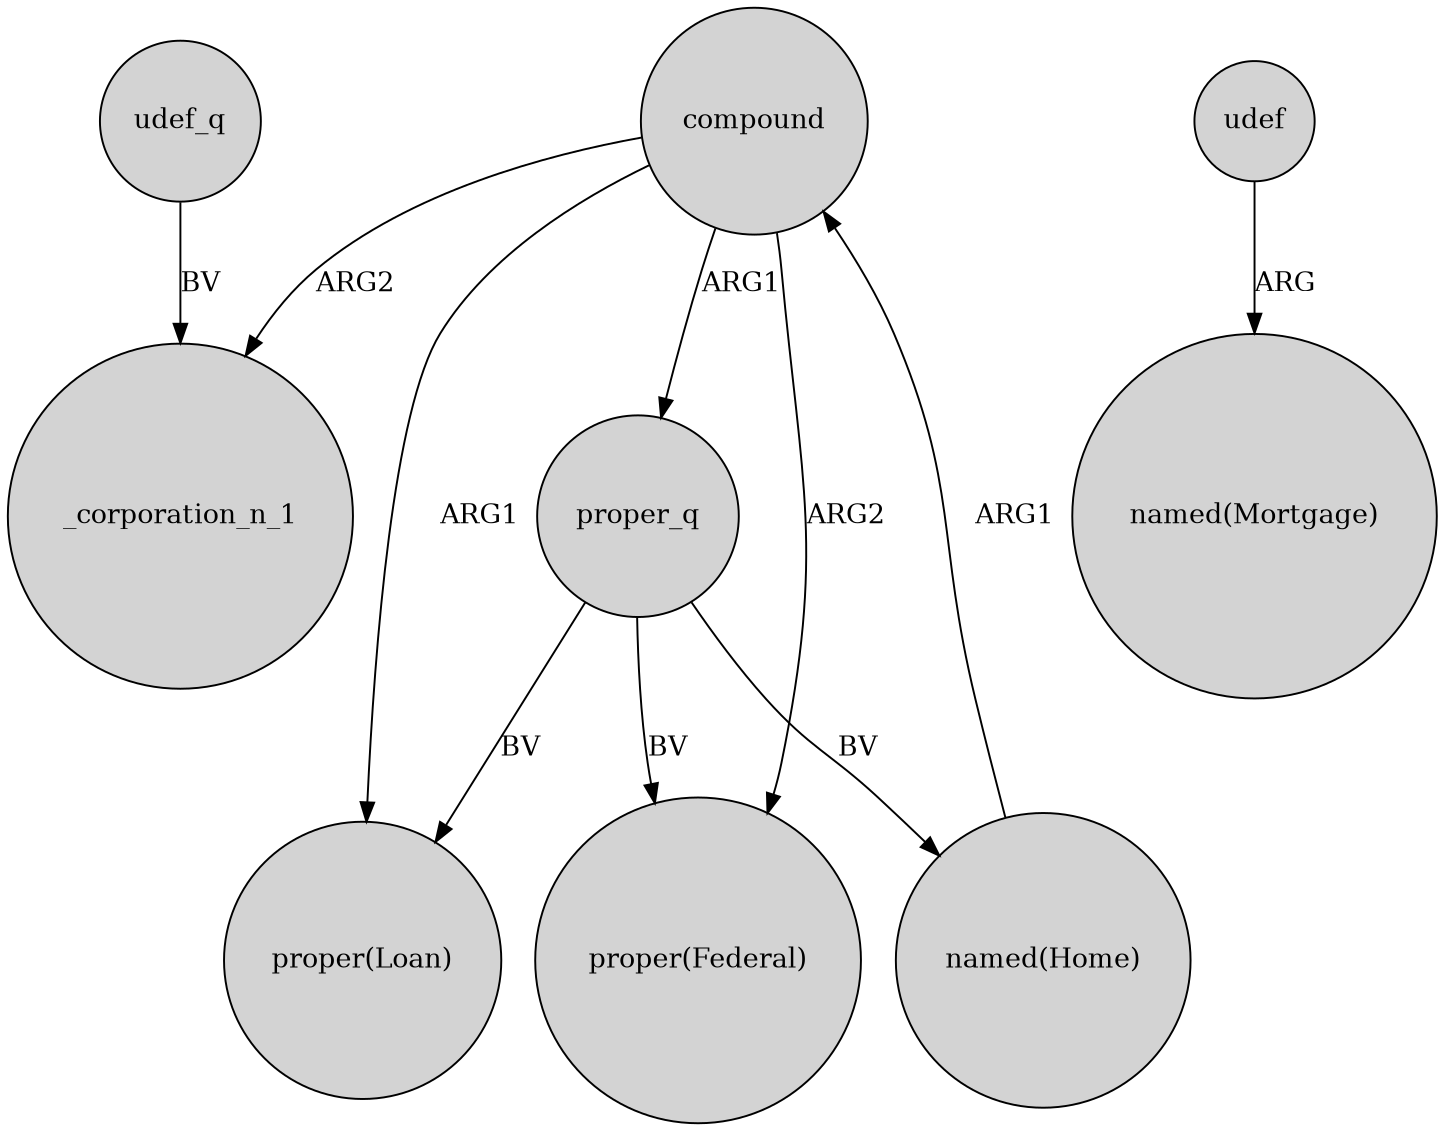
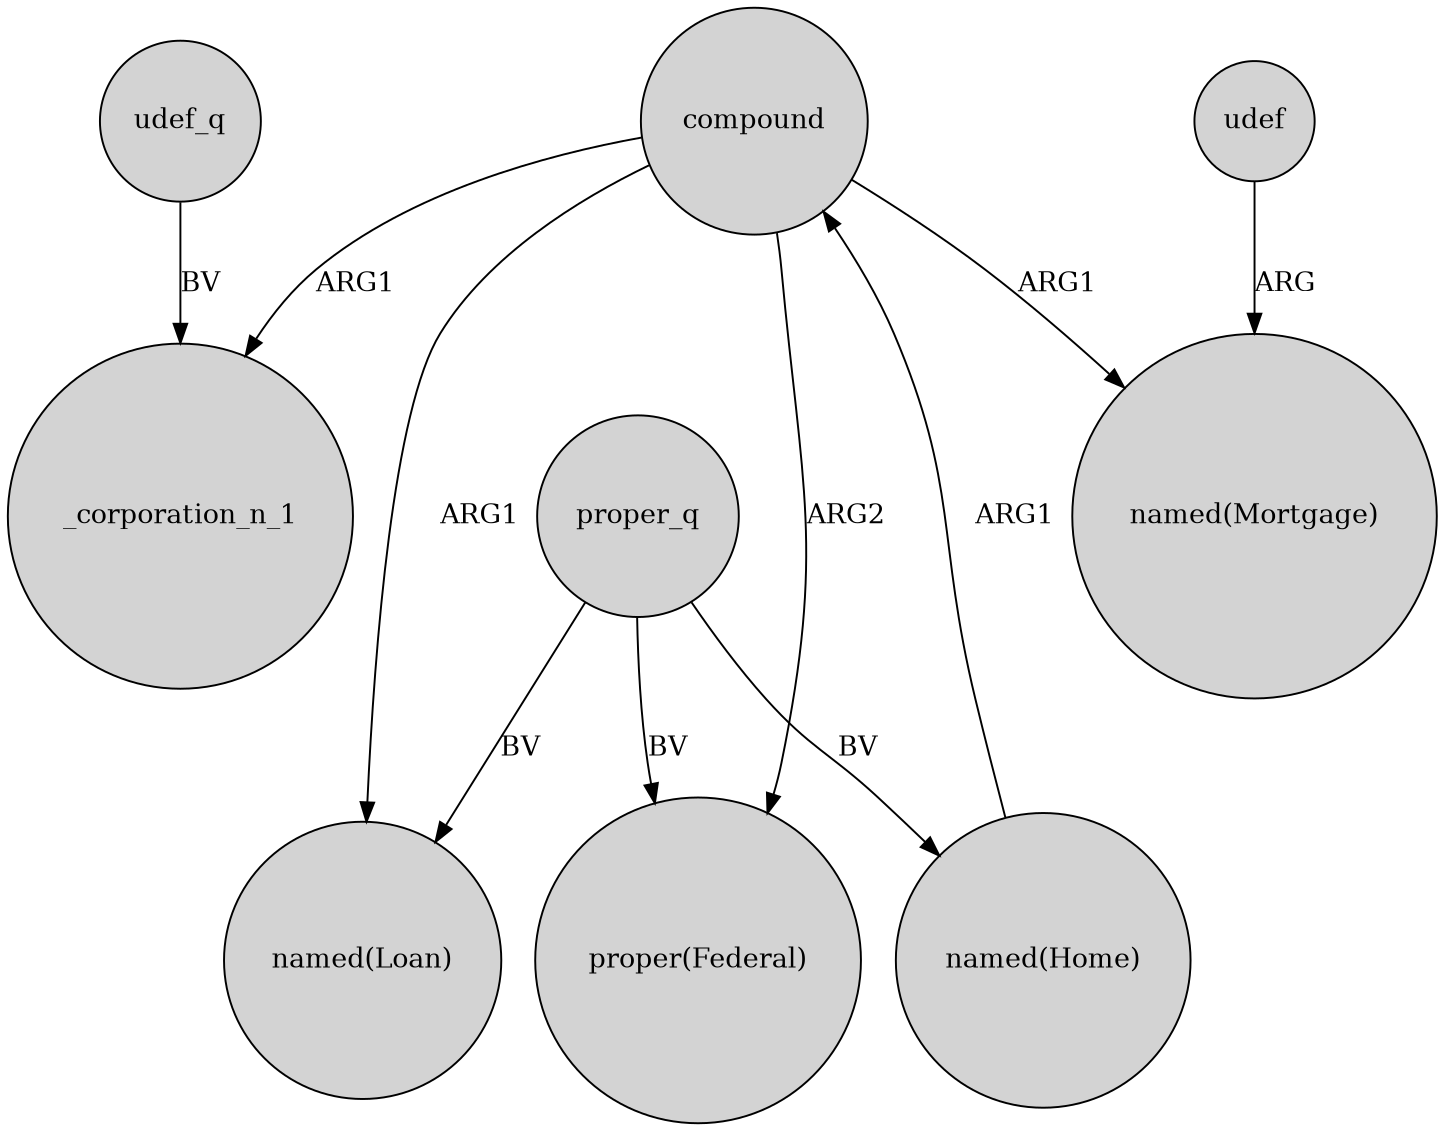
edge "compound" -> "_corporation_n_1": label "ARG2" -> "ARG1"
edge "compound" -> "proper_q": now "compound" -> "named(Mortgage)"
node "proper(Loan)": label "proper(Loan)" -> "named(Loan)"
